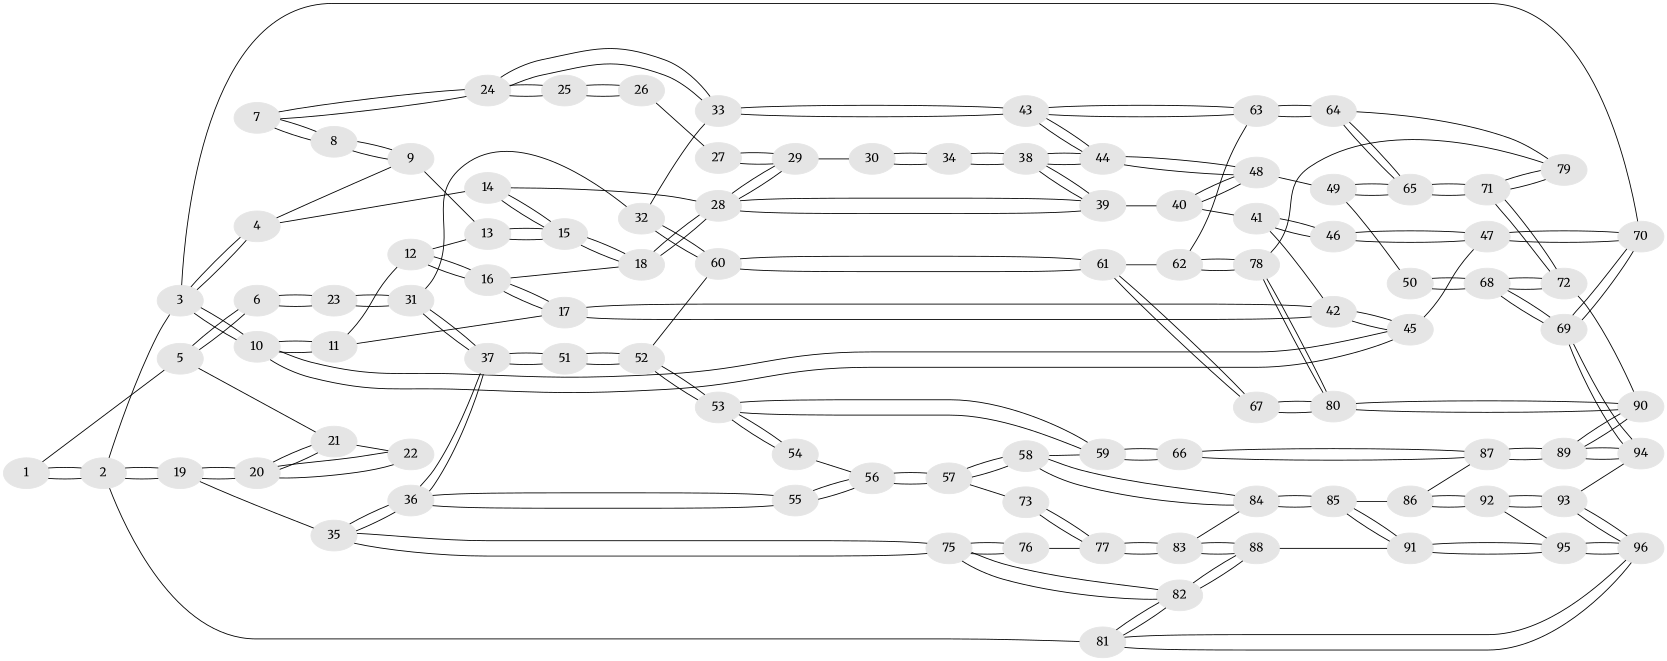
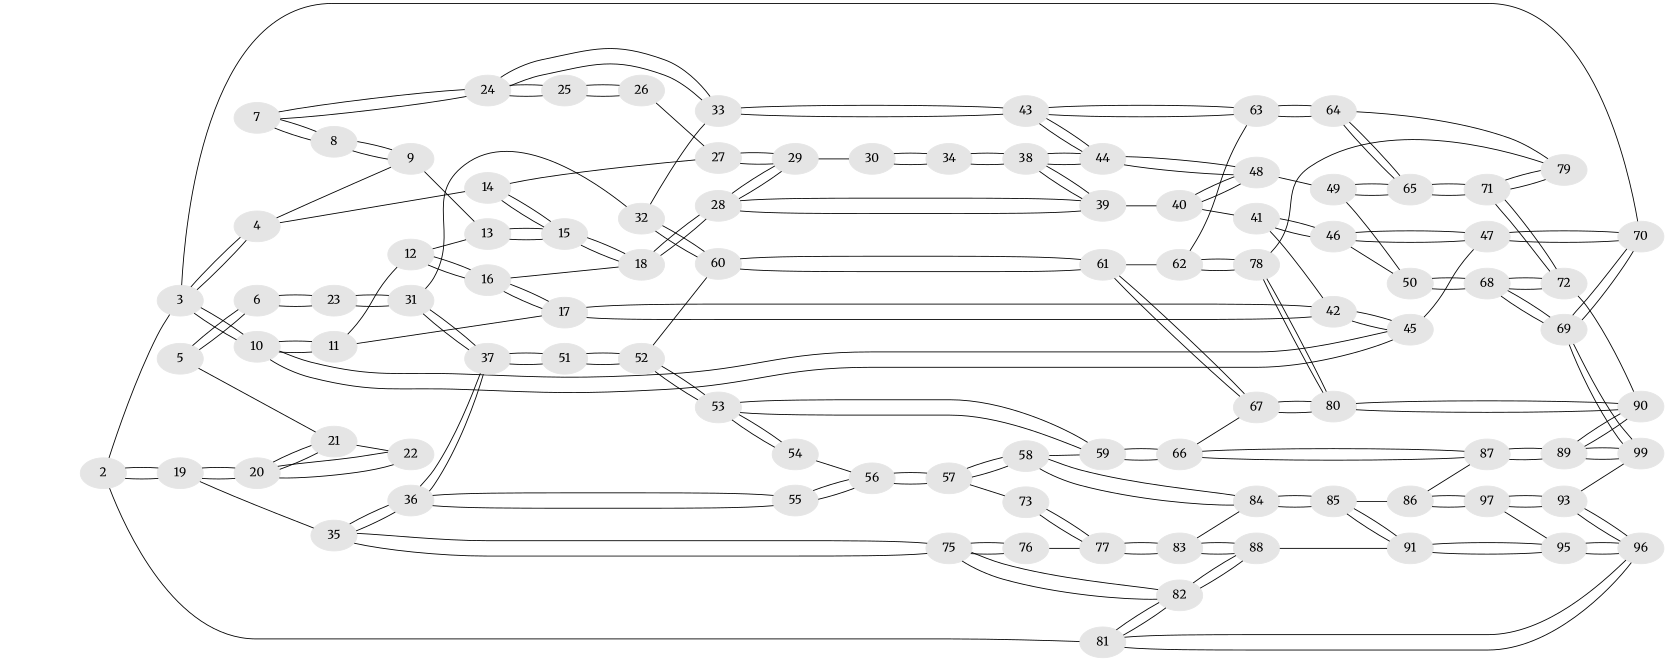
edge "14" -- "28": now "14" -- "27"
edge "46" -- "50": added
edge "67" -- "66": added
node "94": label "94" -> "99"
node "1": removed
node "92": label "92" -> "97"
